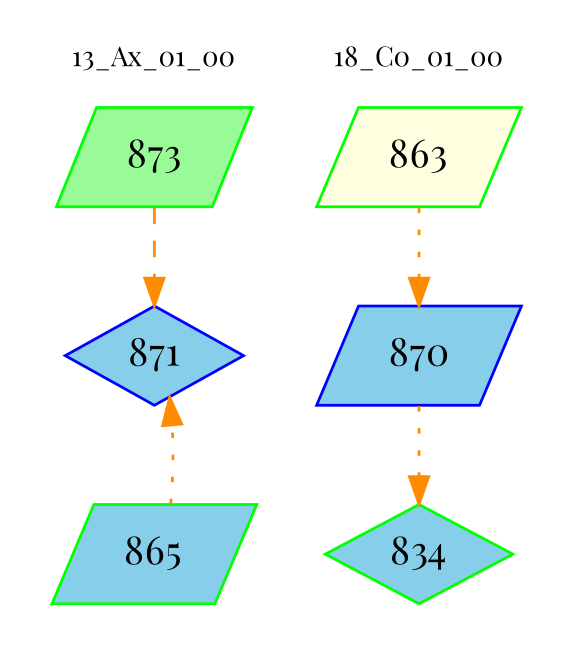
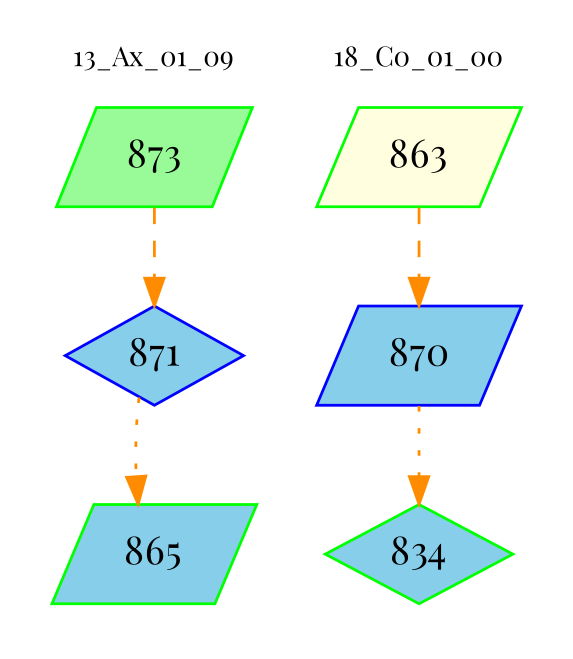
cluster "13_Ax_01_00": label "13_Ax_01_00" -> "13_Ax_01_09"
edge "863" -> "870": style dotted -> dashed
edge "865" -> "871": reversed
